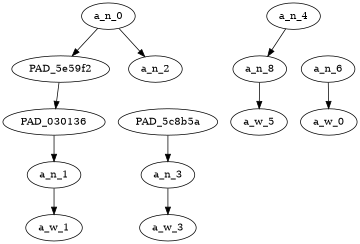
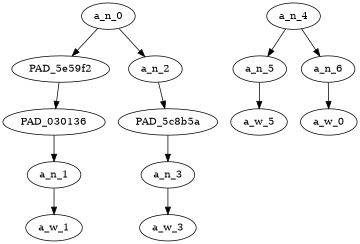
edge "a_n_4" -> "a_n_6": added
node "a_n_8": label "a_n_8" -> "a_n_5"
edge "a_n_2" -> "PAD_5c8b5a": added
